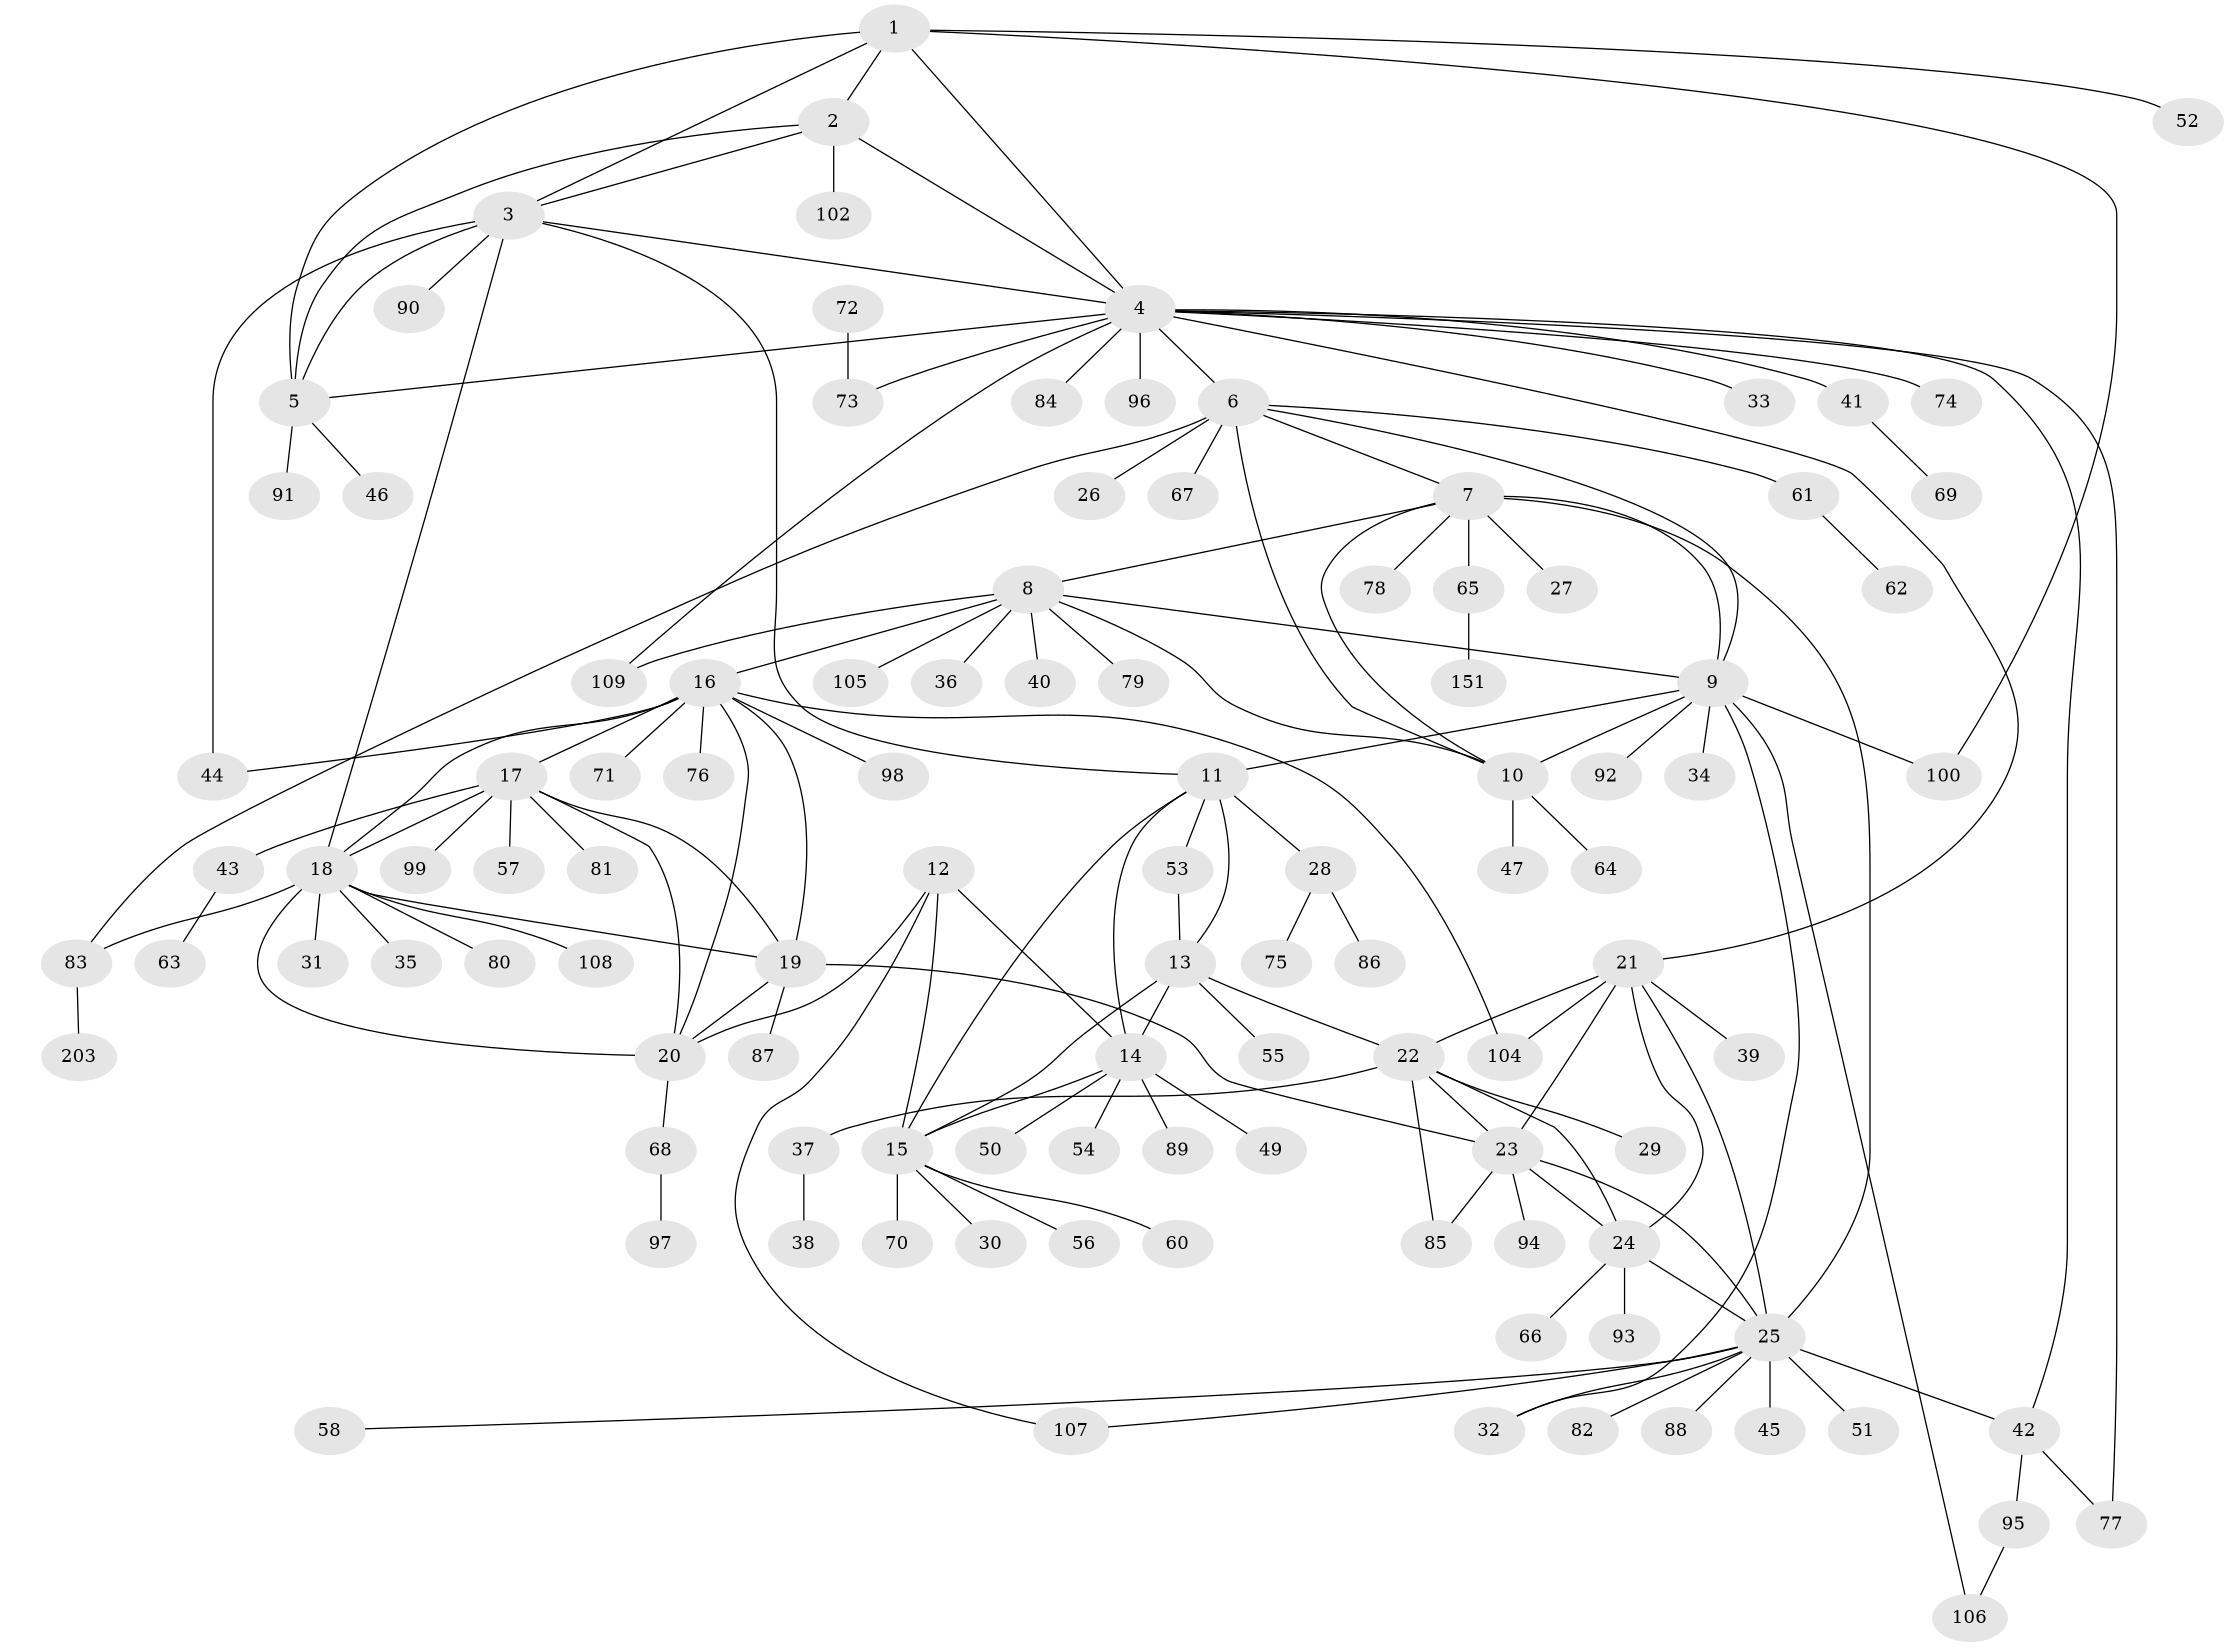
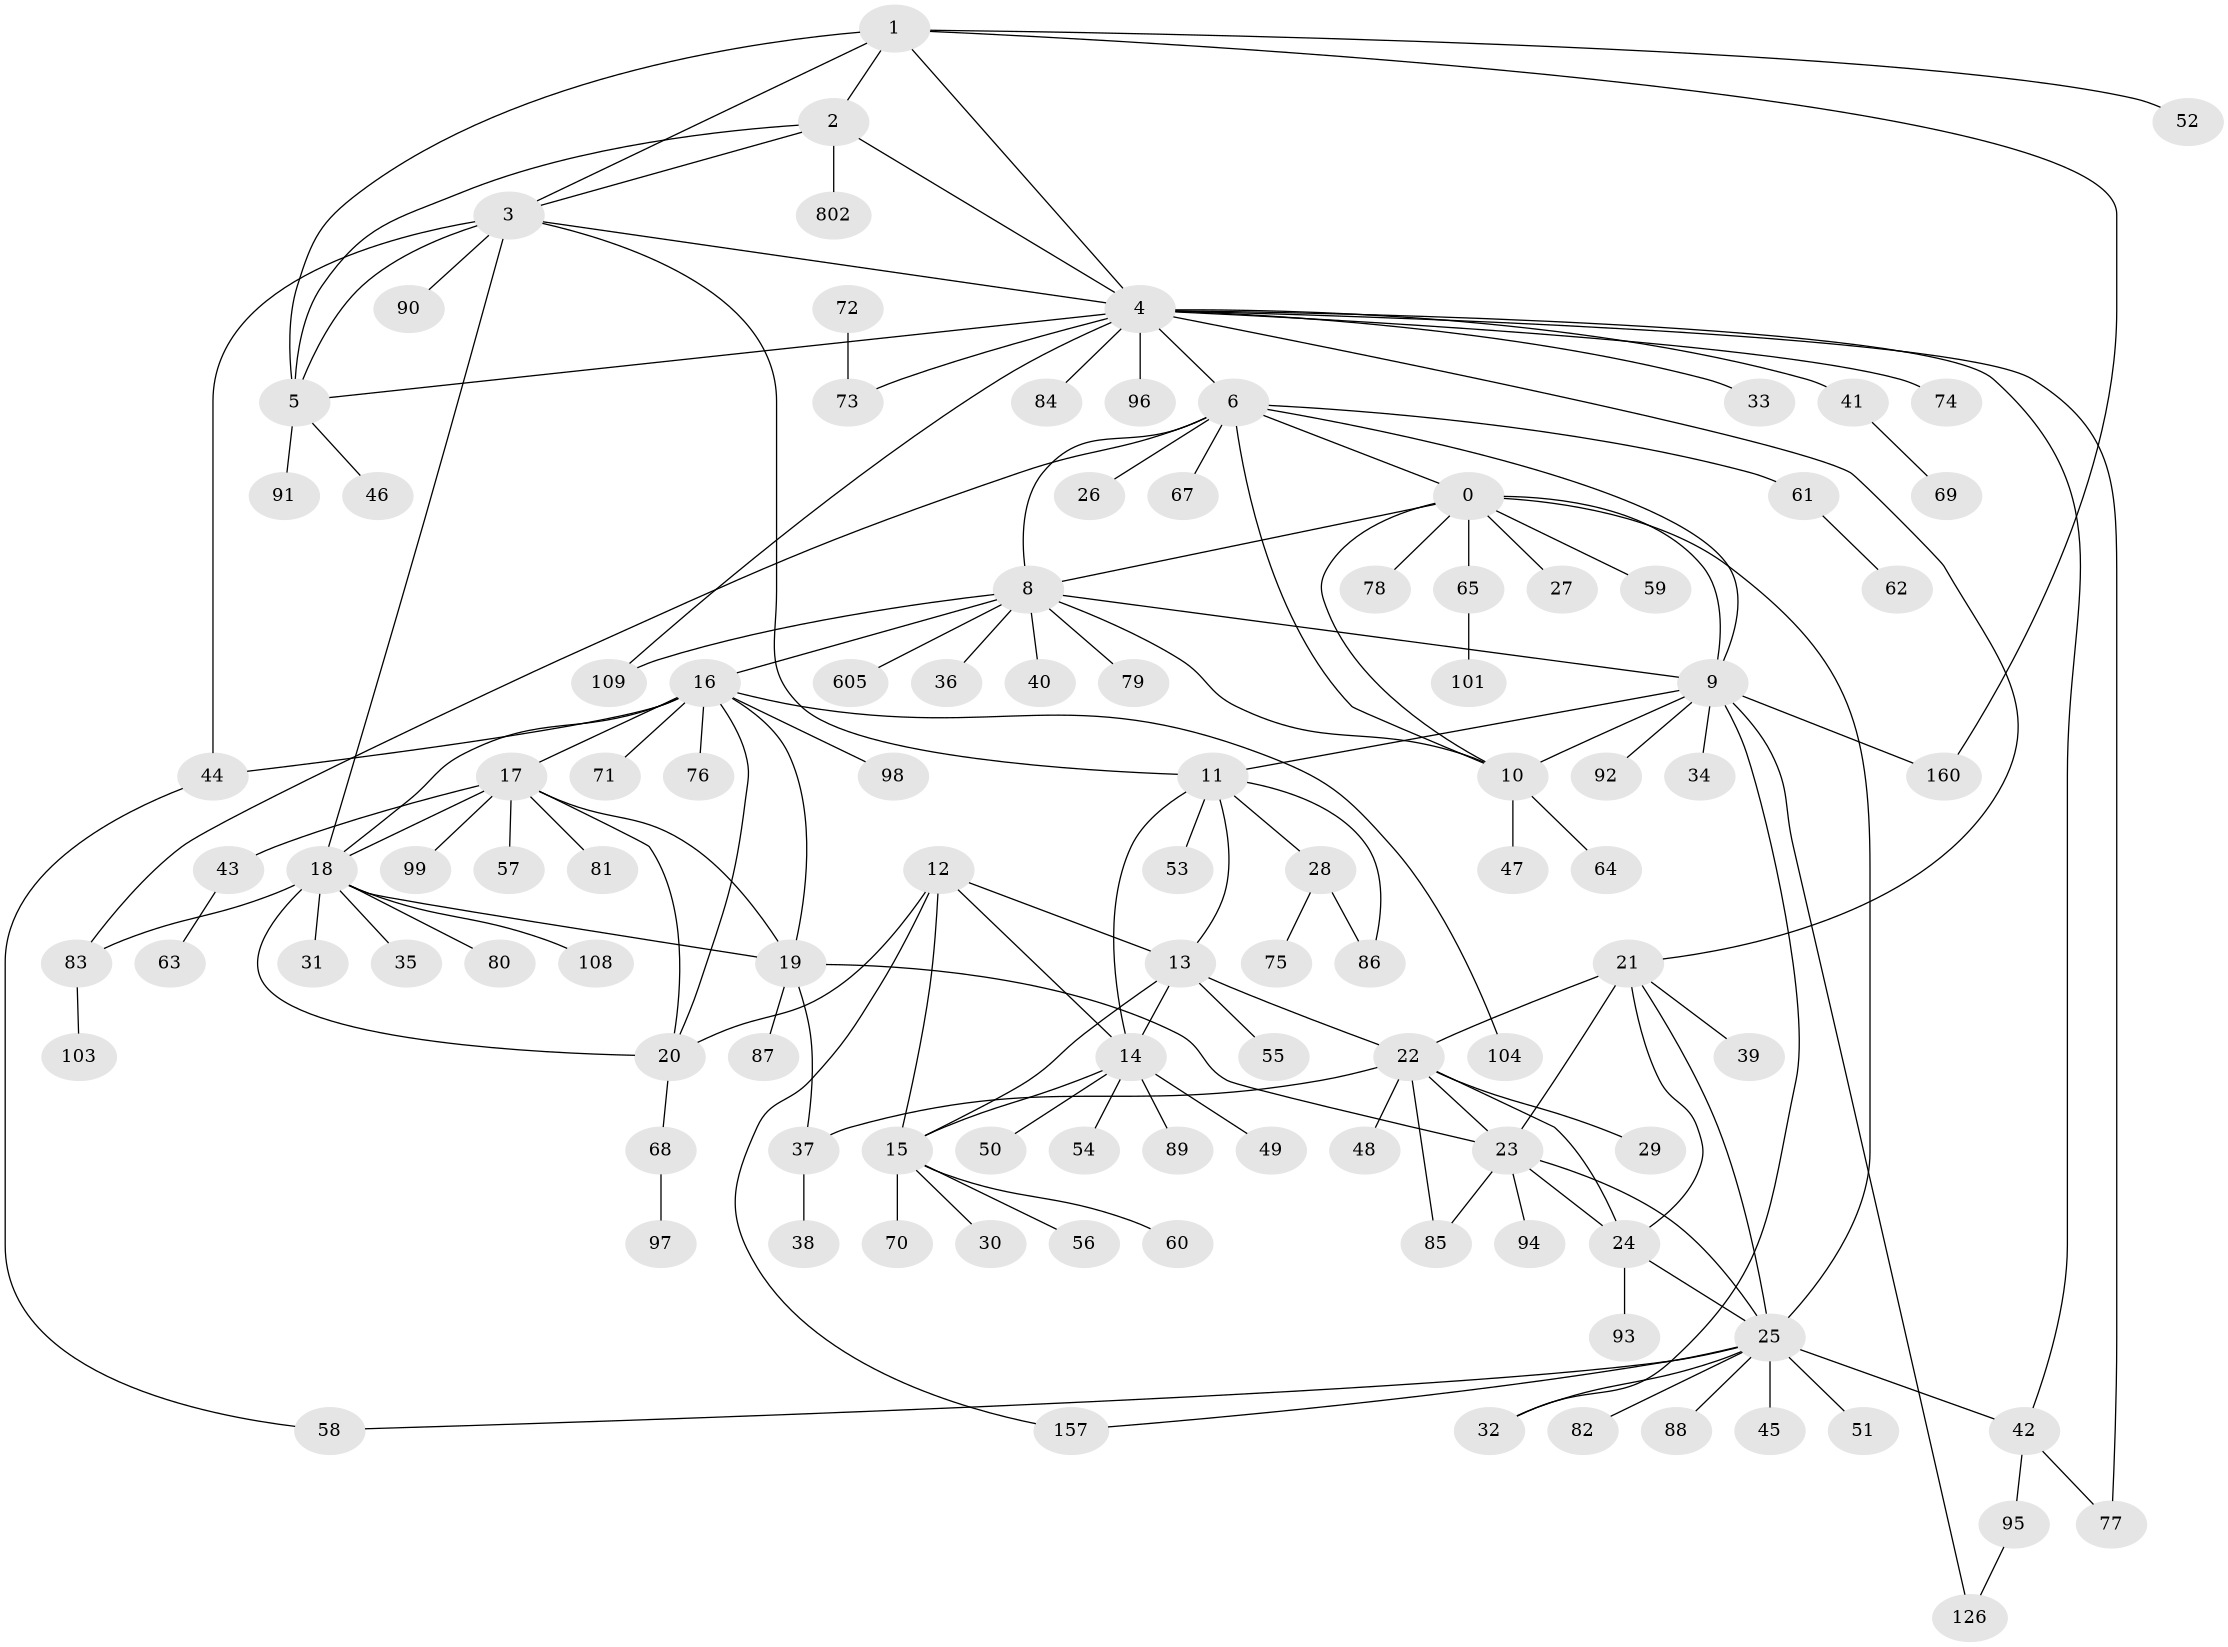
node "102": label "102" -> "802"
edge "6" -- "8": added
node "7": label "7" -> "0"
node "59": added
node "105": label "105" -> "605"
node "151": label "151" -> "101"
node "100": label "100" -> "160"
edge "53" -- "13": now "12" -- "13"
edge "11" -- "15": now "11" -- "86"
edge "19" -- "20": now "19" -- "37"
edge "21" -- "104": removed
node "203": label "203" -> "103"
node "48": added
edge "44" -- "58": added
node "66": removed
node "107": label "107" -> "157"
node "106": label "106" -> "126"
